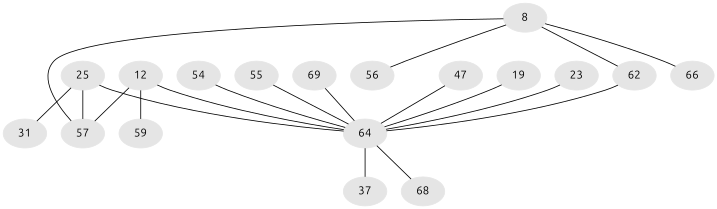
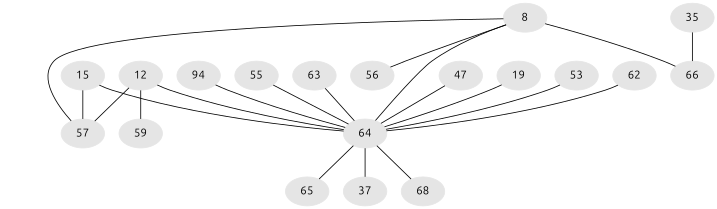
node "35": added
edge "8" -- "62": now "8" -- "64"
node "25": label "25" -> "15"
node "54": label "54" -> "94"
node "69": label "69" -> "63"
node "23": label "23" -> "53"
node "31": removed
node "65": added
